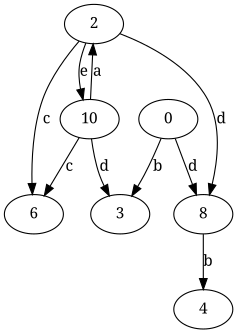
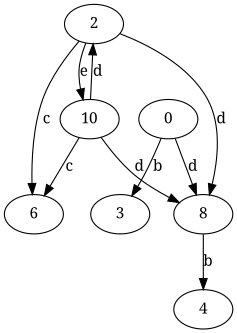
edge "10" -> "2": label "a" -> "d"
edge "10" -> "3": now "10" -> "8"
